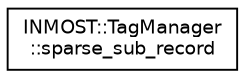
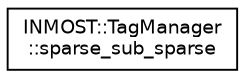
node "INMOST::TagManager ::sparse_sub_record": label "INMOST::TagManager ::sparse_sub_record" -> "INMOST::TagManager ::sparse_sub_sparse"
